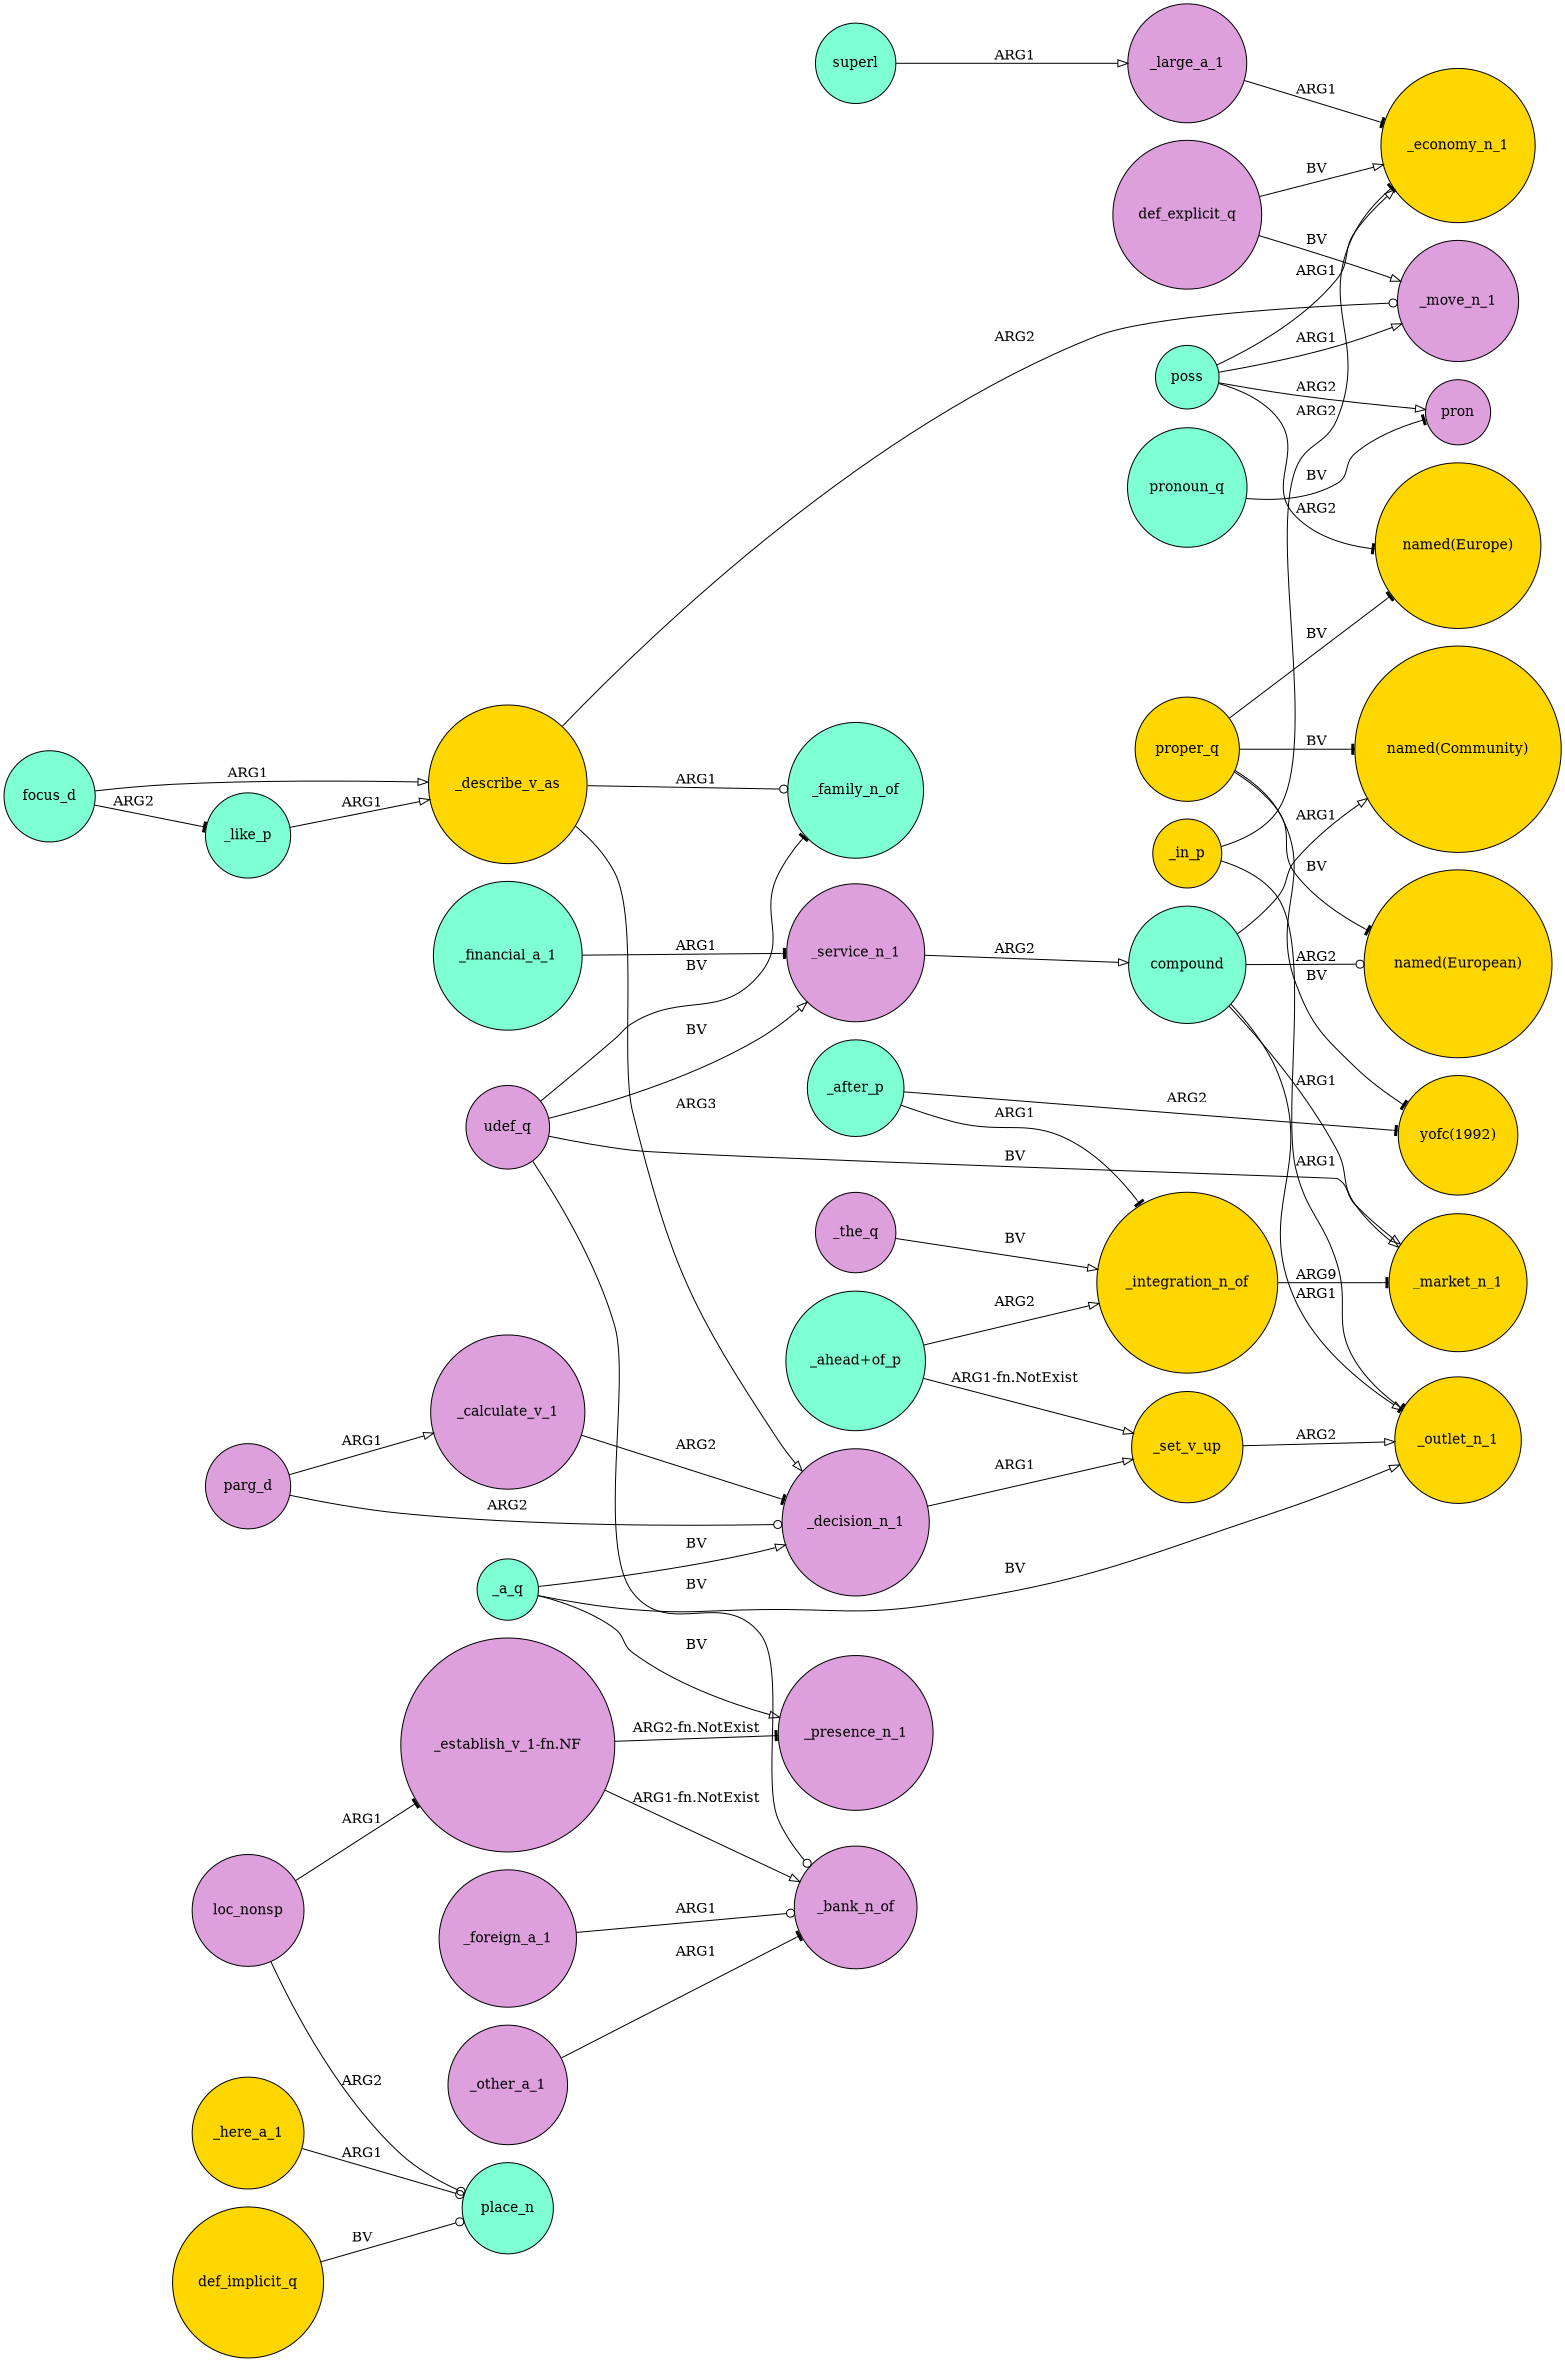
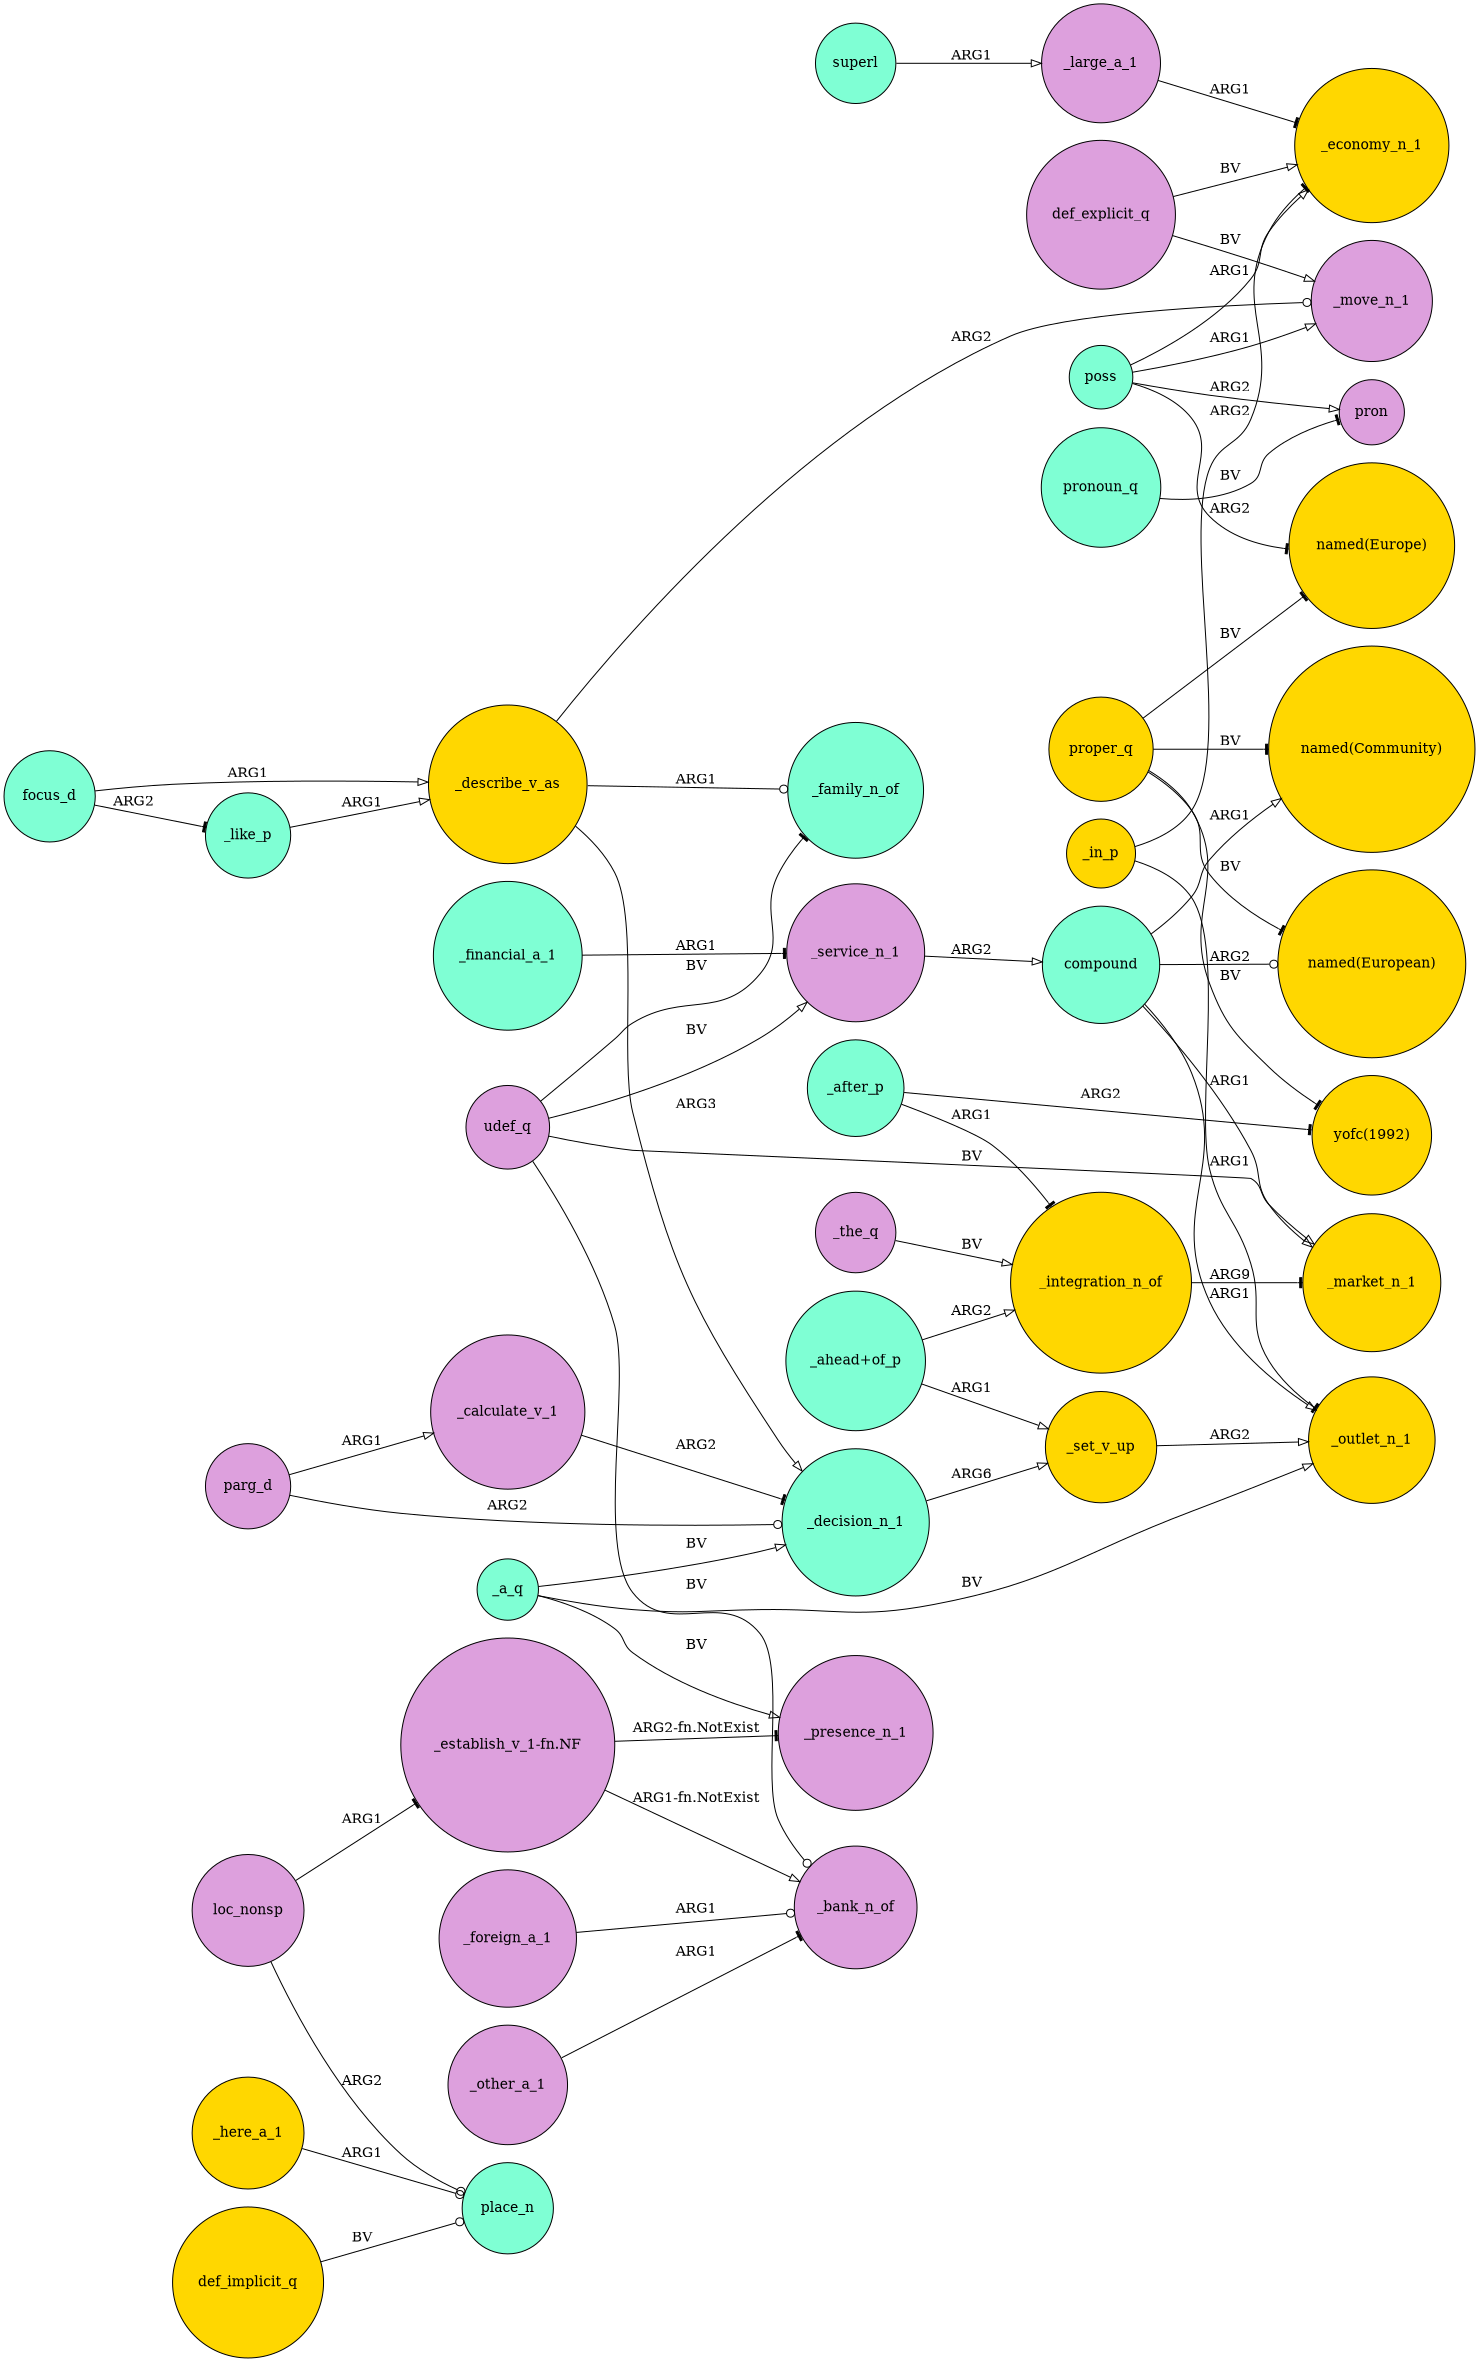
edge "_ahead+of_p" -> "_set_v_up": label "ARG1-fn.NotExist" -> "ARG1"
edge "_decision_n_1" -> "_set_v_up": label "ARG1" -> "ARG6"
node "_decision_n_1": fillcolor plum -> aquamarine
